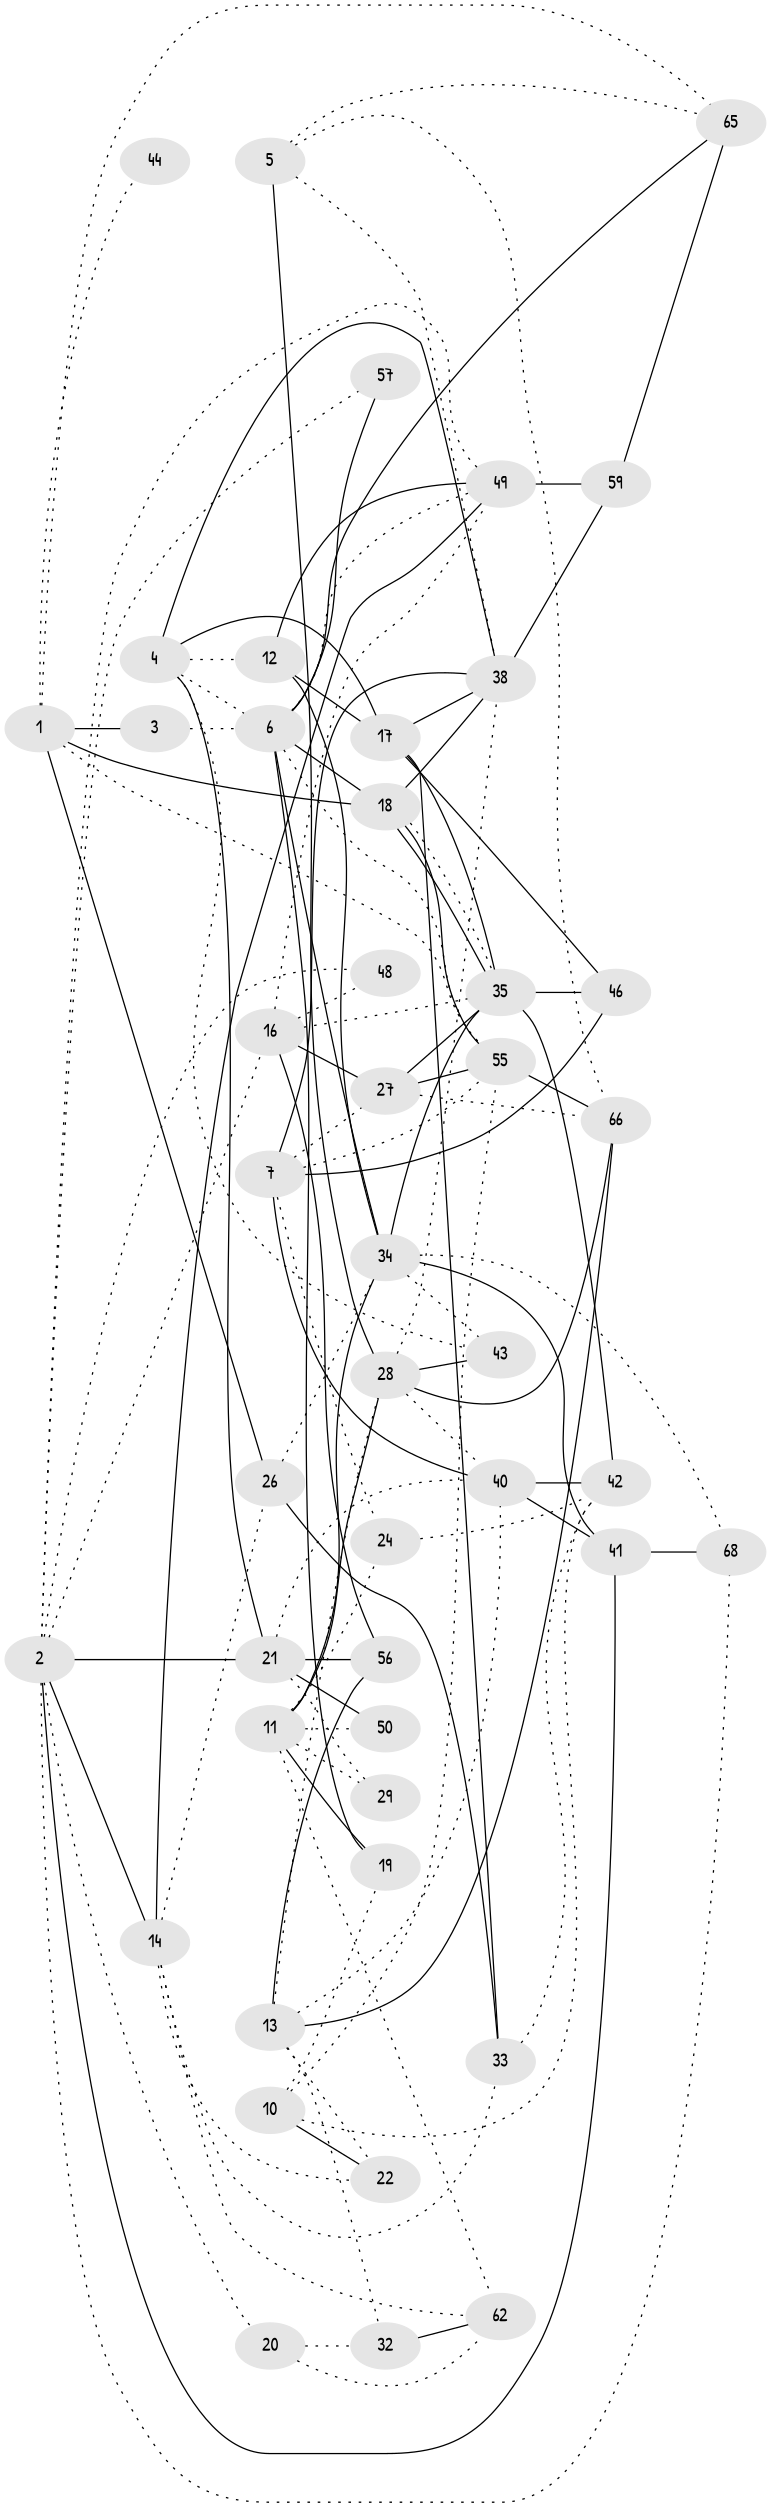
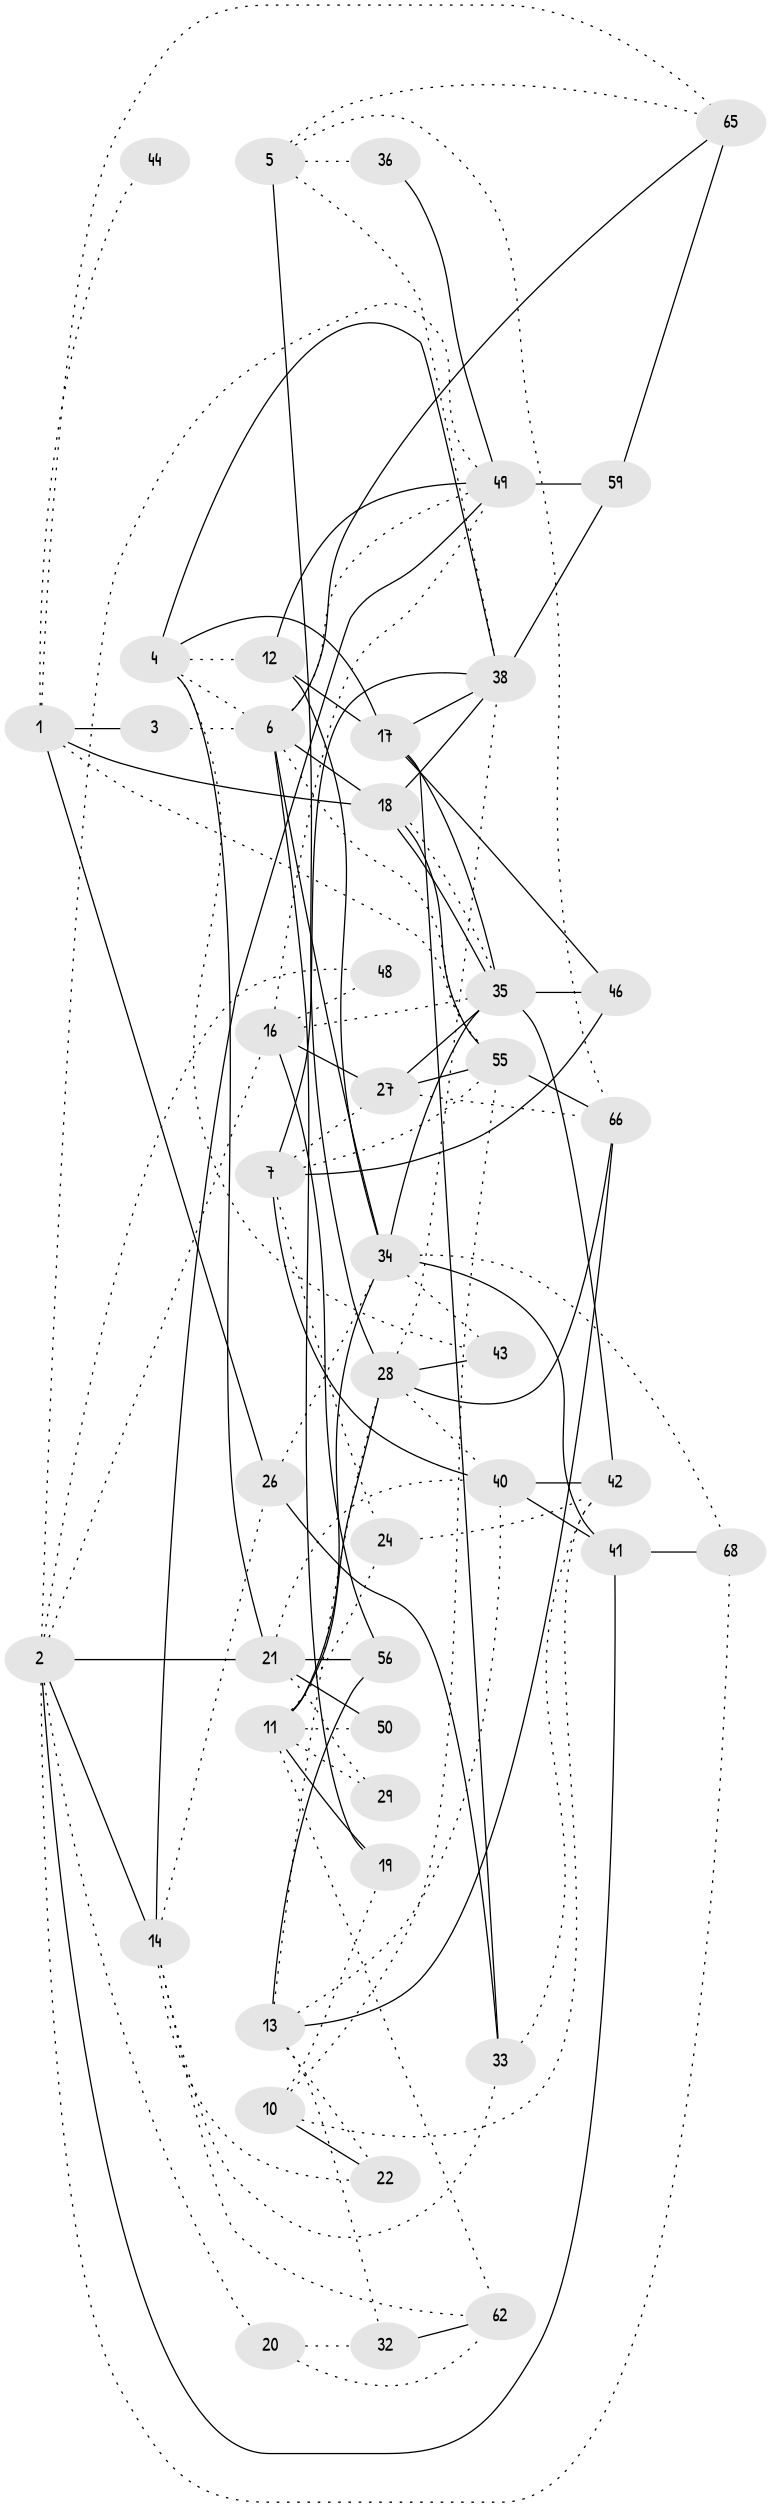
node "36": added
node "57": removed
